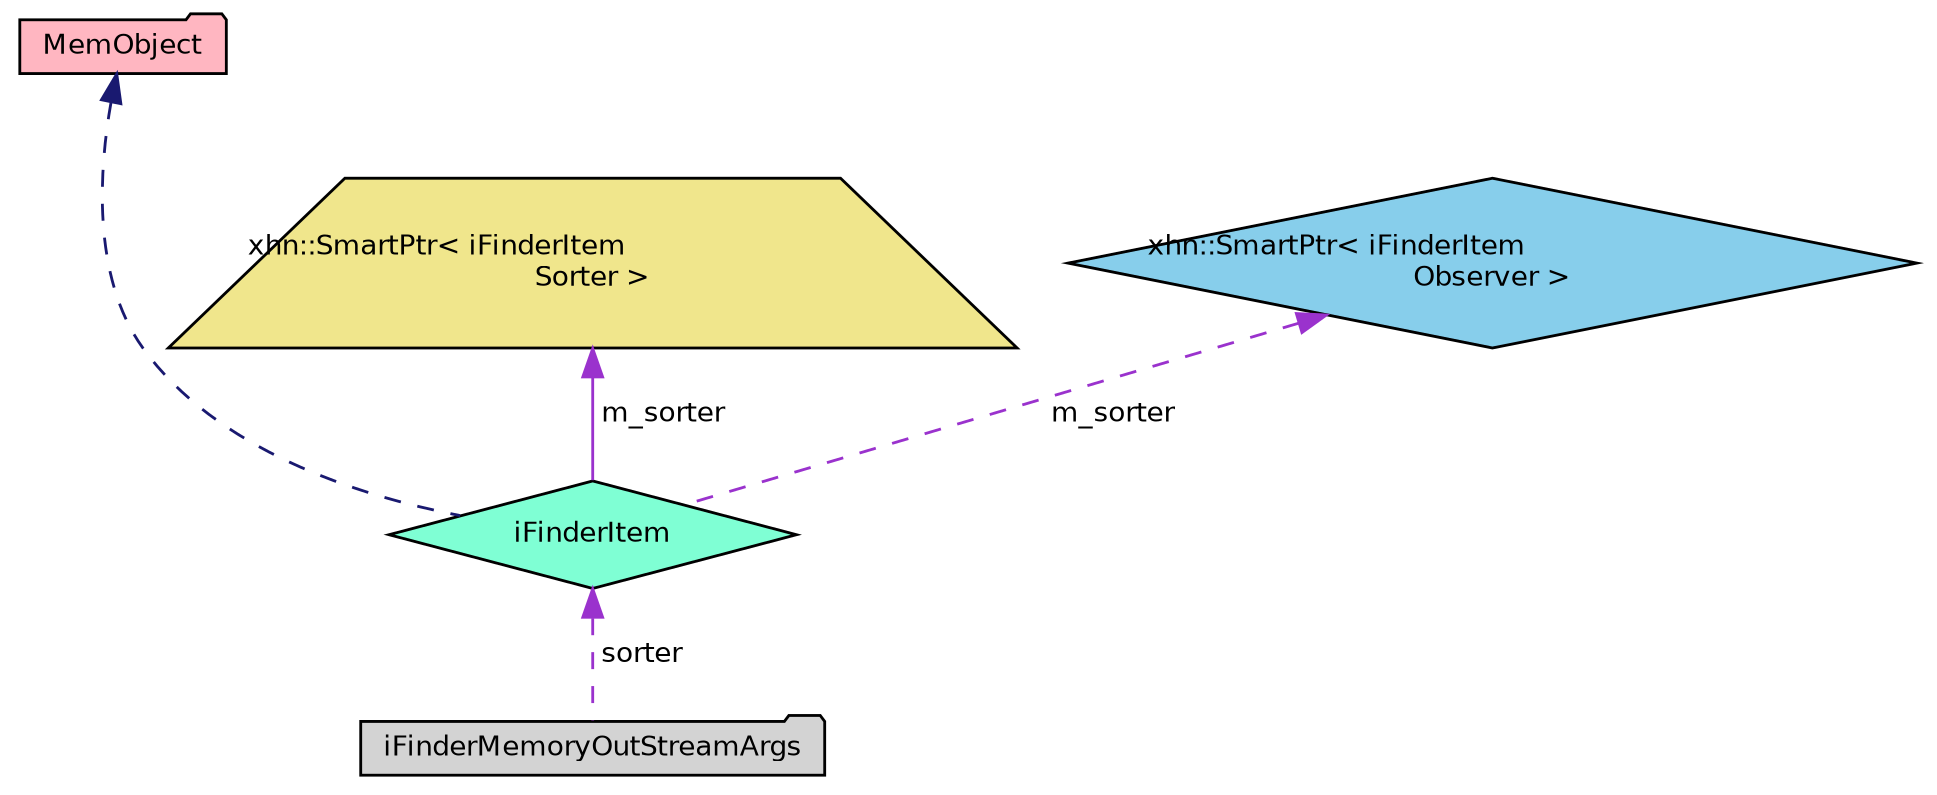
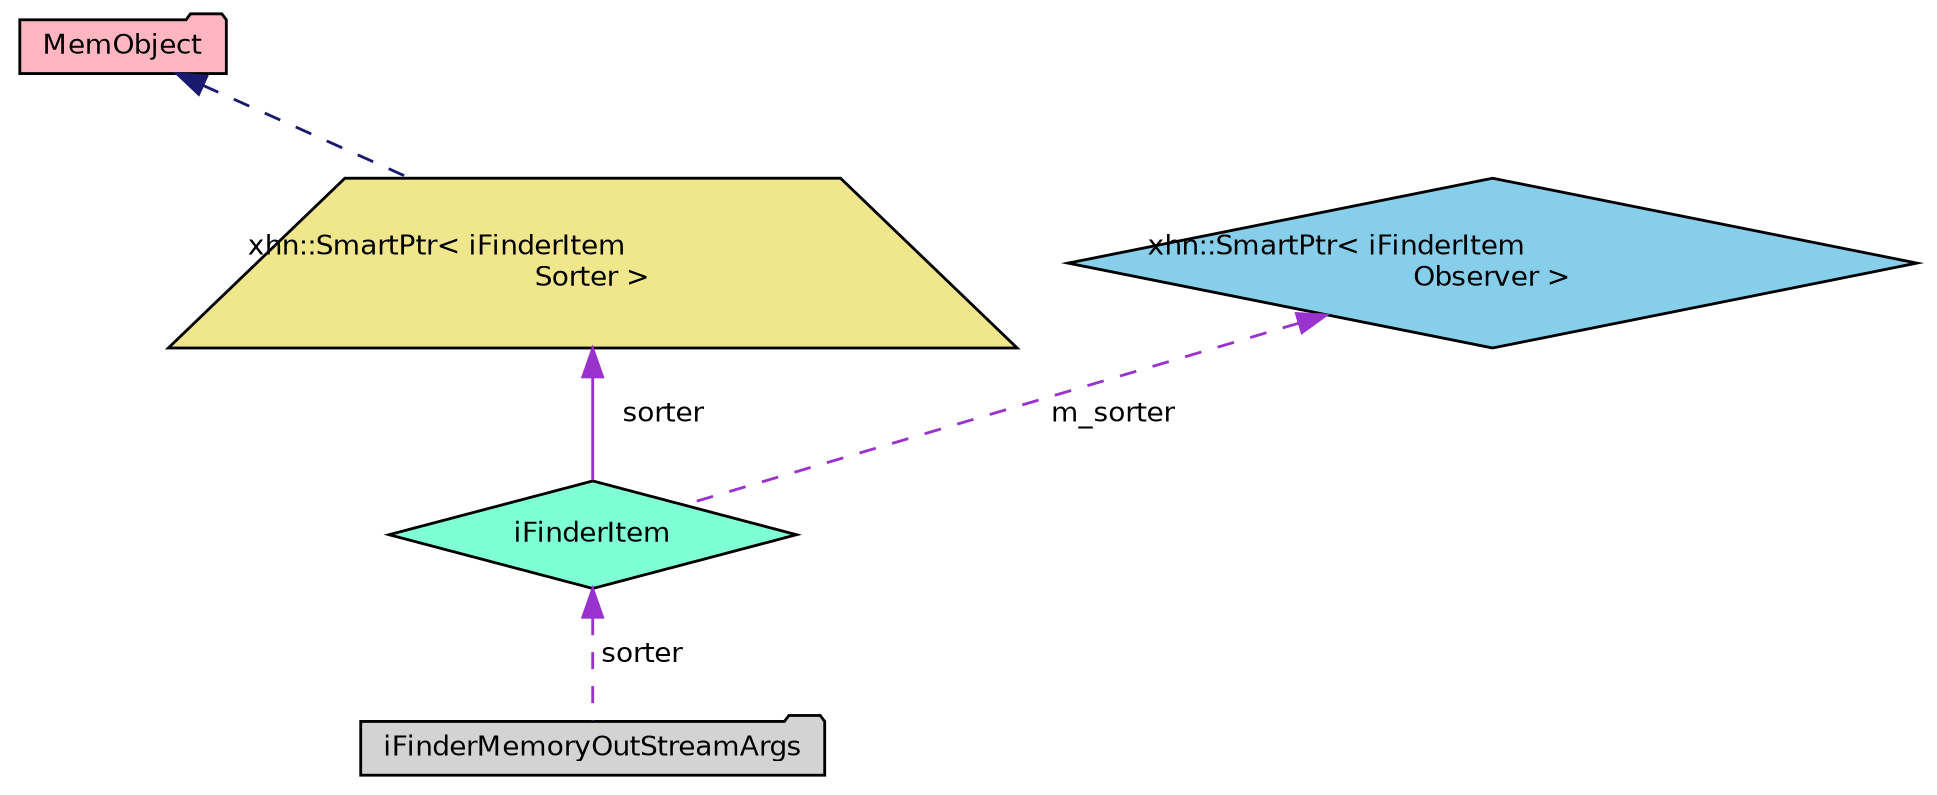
edge "iFinderItem" -> "MemObject": now "xhn::SmartPtr< iFinderItem Sorter >" -> "MemObject"
edge "iFinderItem" -> "xhn::SmartPtr< iFinderItem Sorter >": label " m_sorter" -> " sorter"
